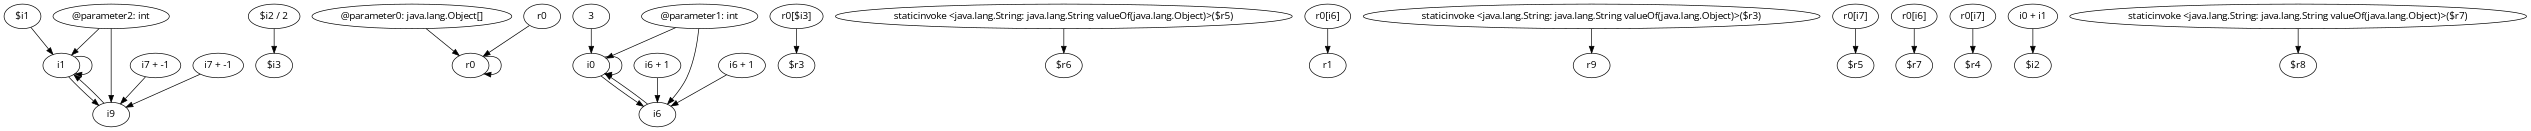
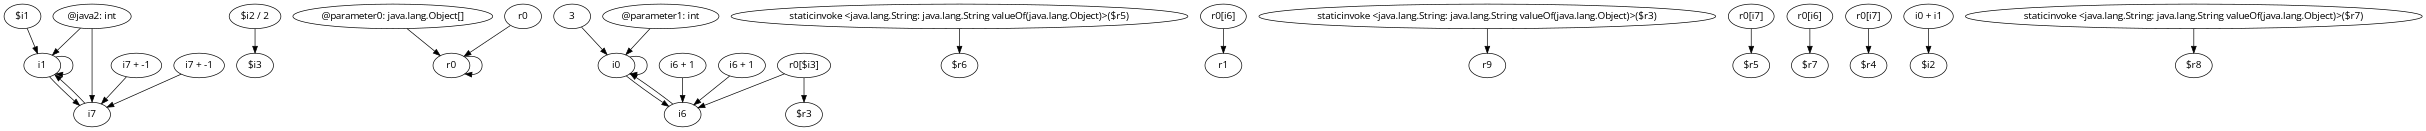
node "@parameter2: int": label "@parameter2: int" -> "@java2: int"
edge "@parameter1: int" -> "i6": now "r0[$i3]" -> "i6"
node "i9": label "i9" -> "i7"
